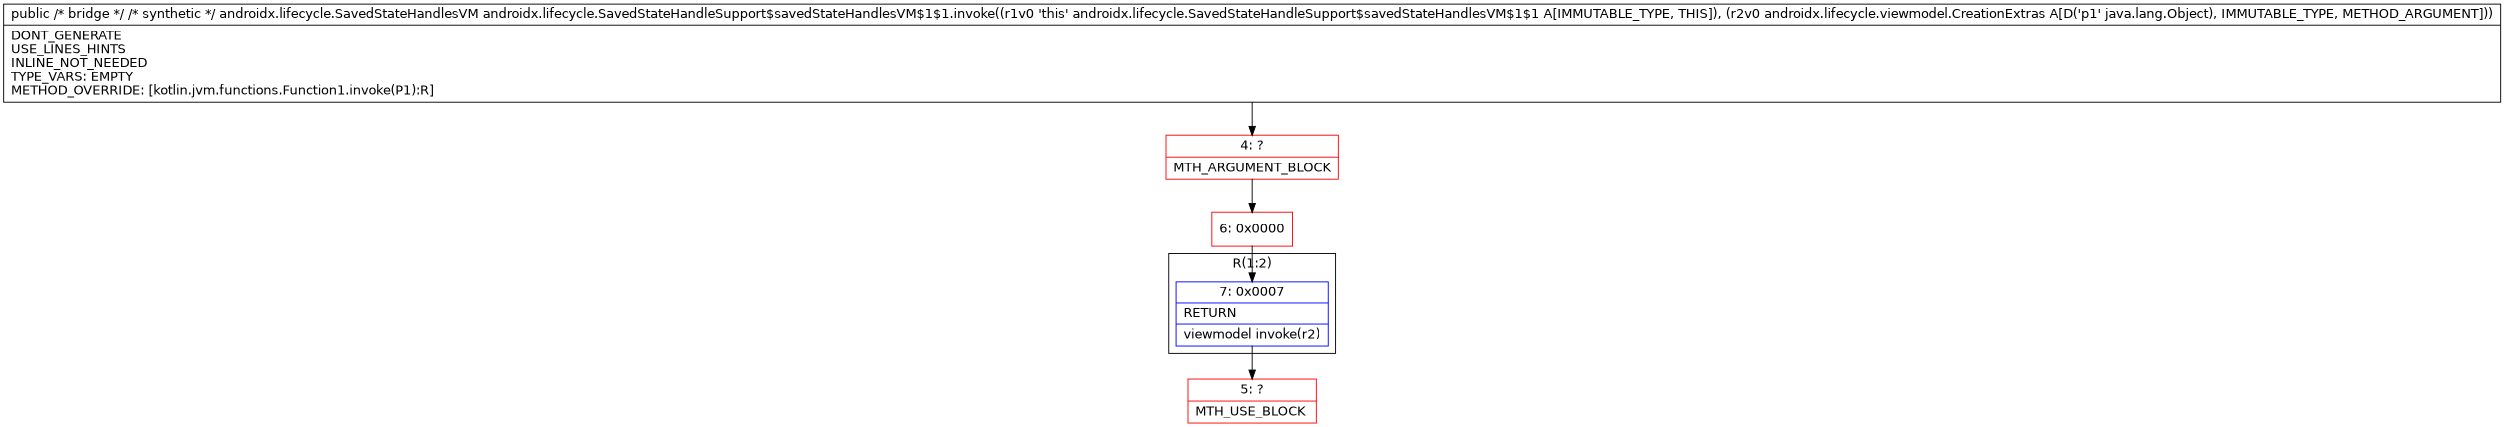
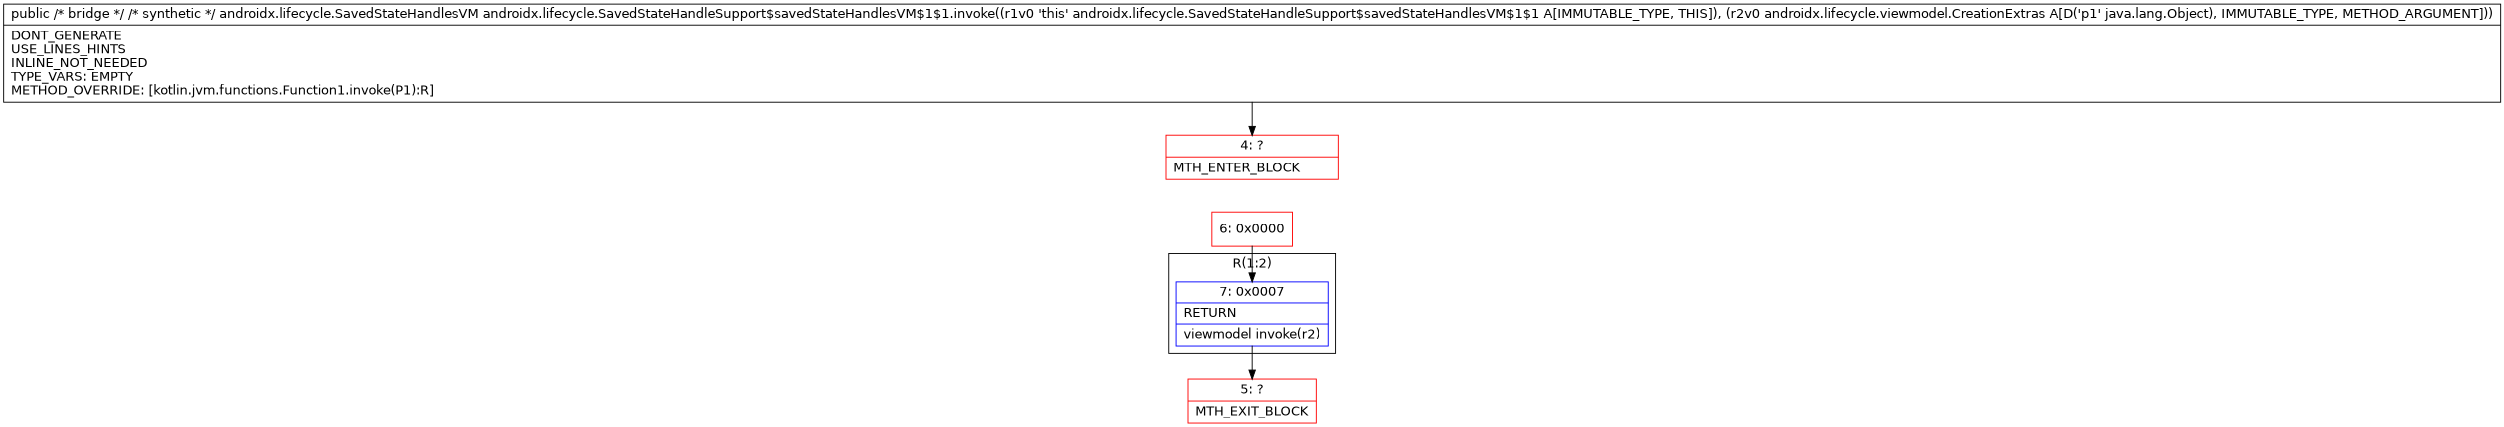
node "4: ?": text "MTH_ARGUMENT_BLOCK" -> "MTH_ENTER_BLOCK"
edge "4: ?" -> "6: 0x0000": removed
node "5: ?": text "MTH_USE_BLOCK" -> "MTH_EXIT_BLOCK"
